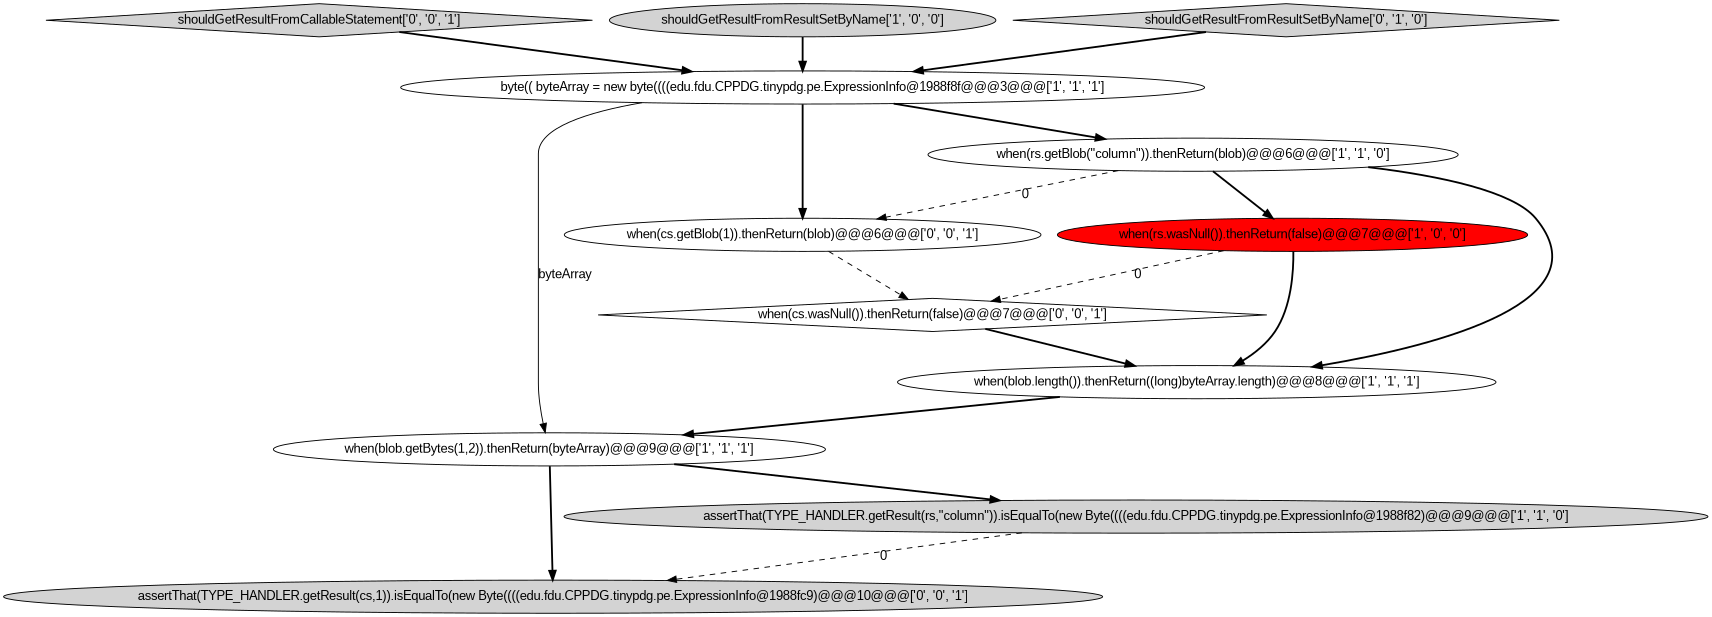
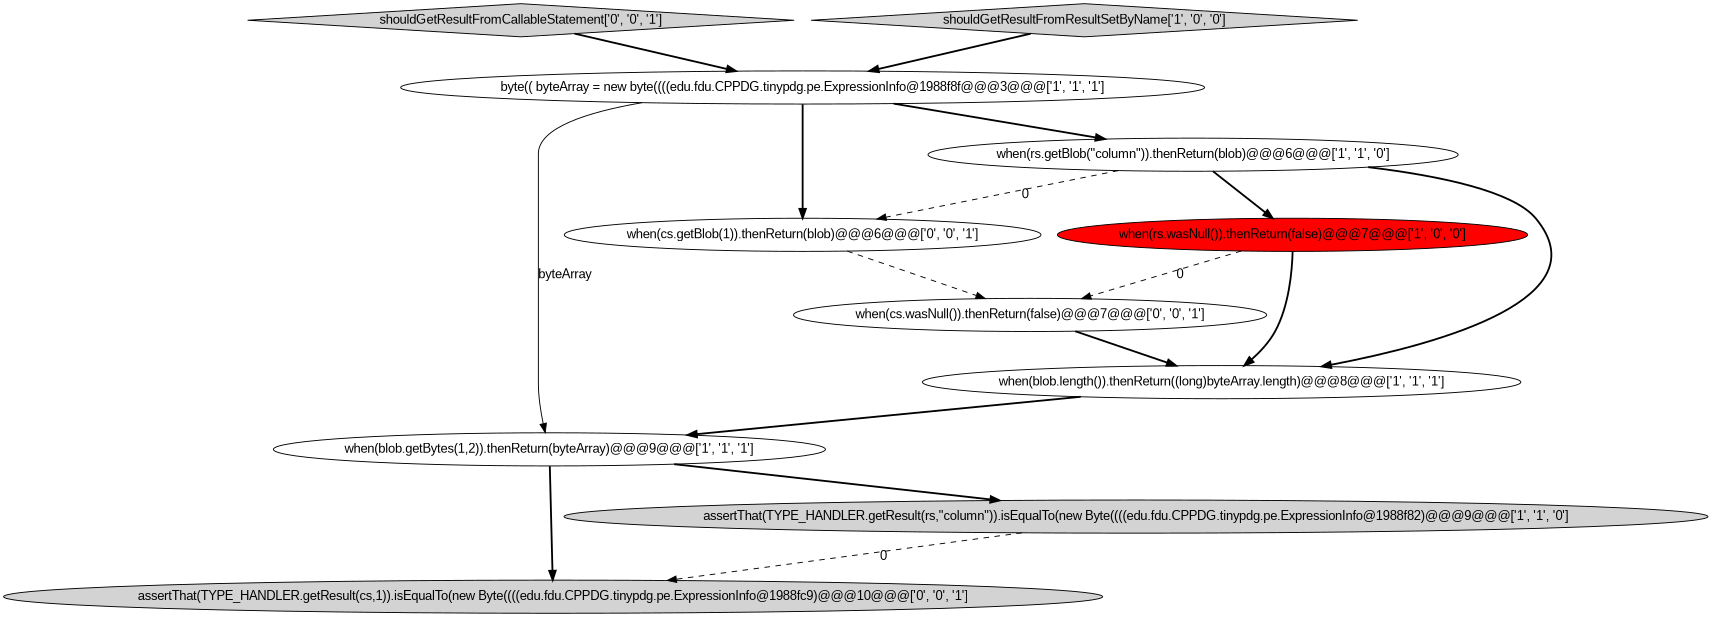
node "shouldGetResultFromResultSetByName['1', '0', '0']": shape ellipse -> diamond
node "shouldGetResultFromResultSetByName['0', '1', '0']": removed
node "when(cs.wasNull()).thenReturn(false)@@@7@@@['0', '0', '1']": shape diamond -> ellipse
